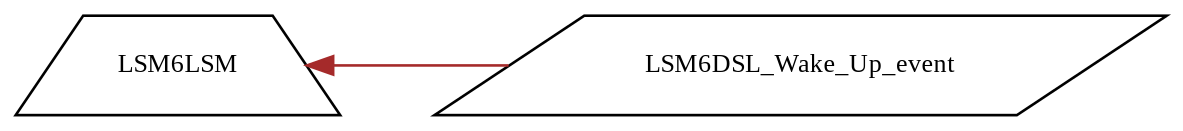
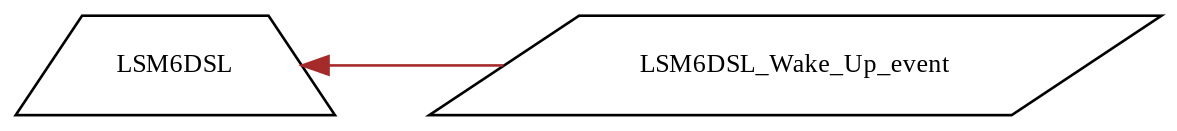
node "LSM6LSM": label "LSM6LSM" -> "LSM6DSL"
